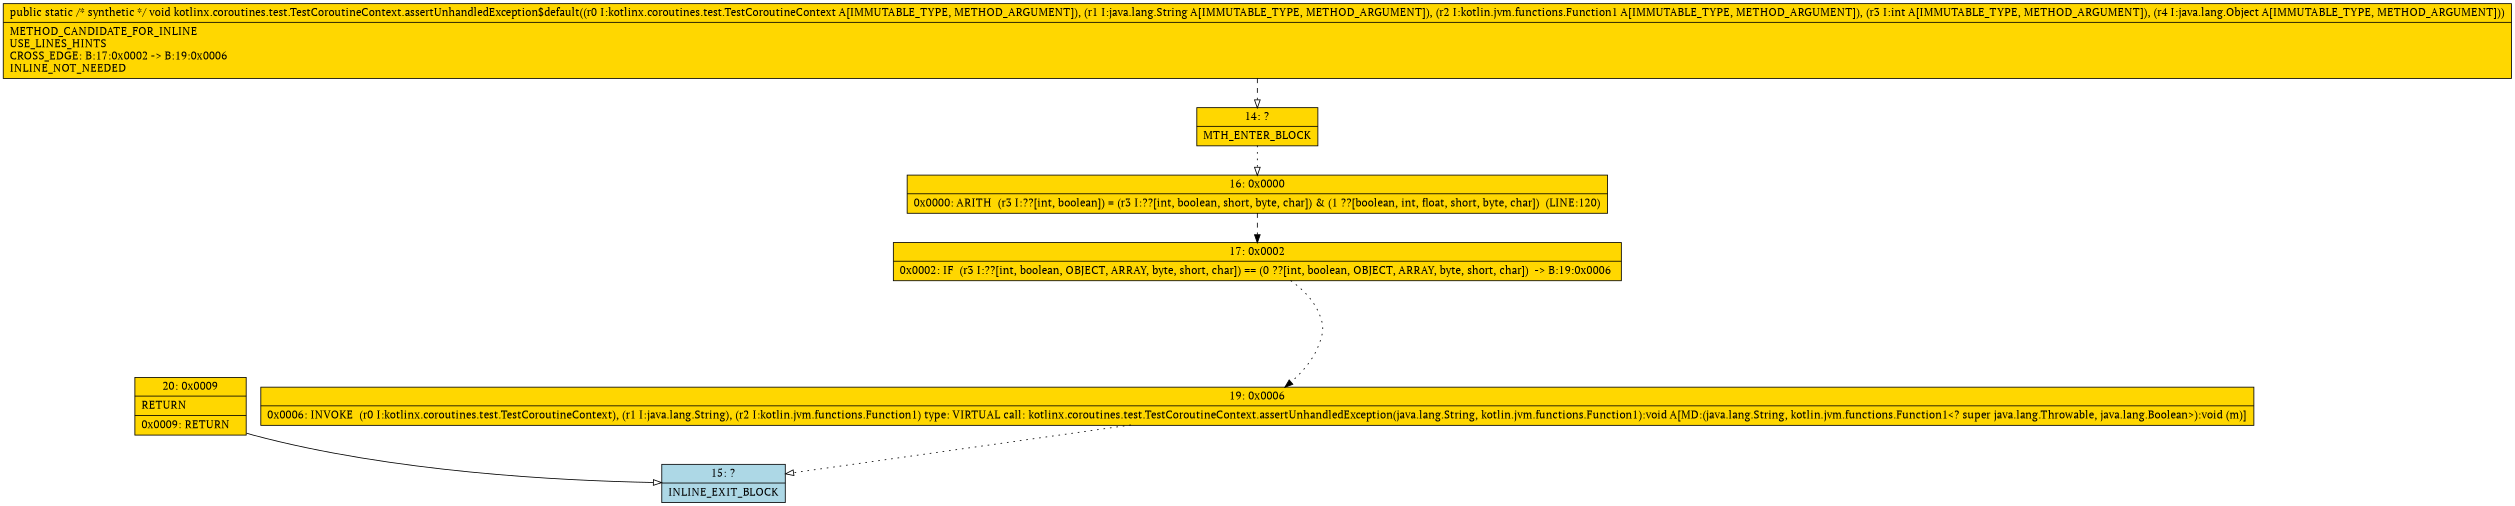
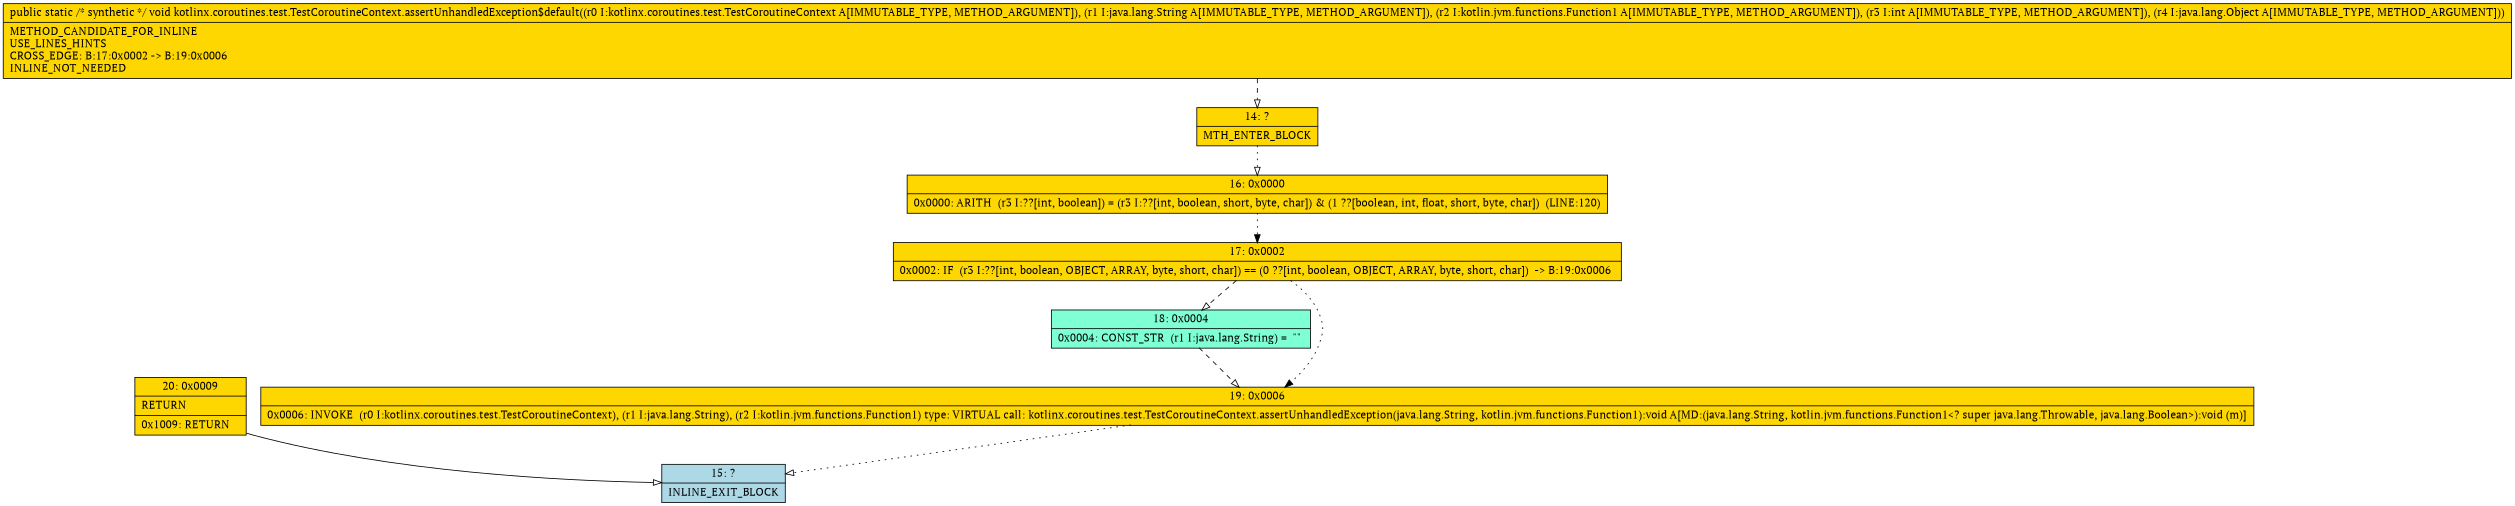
edge "16: 0x0000" -> "17: 0x0002": style dashed -> dotted
node "18: 0x0004": added
node "20: 0x0009": text "0x0009: RETURN" -> "0x1009: RETURN"
